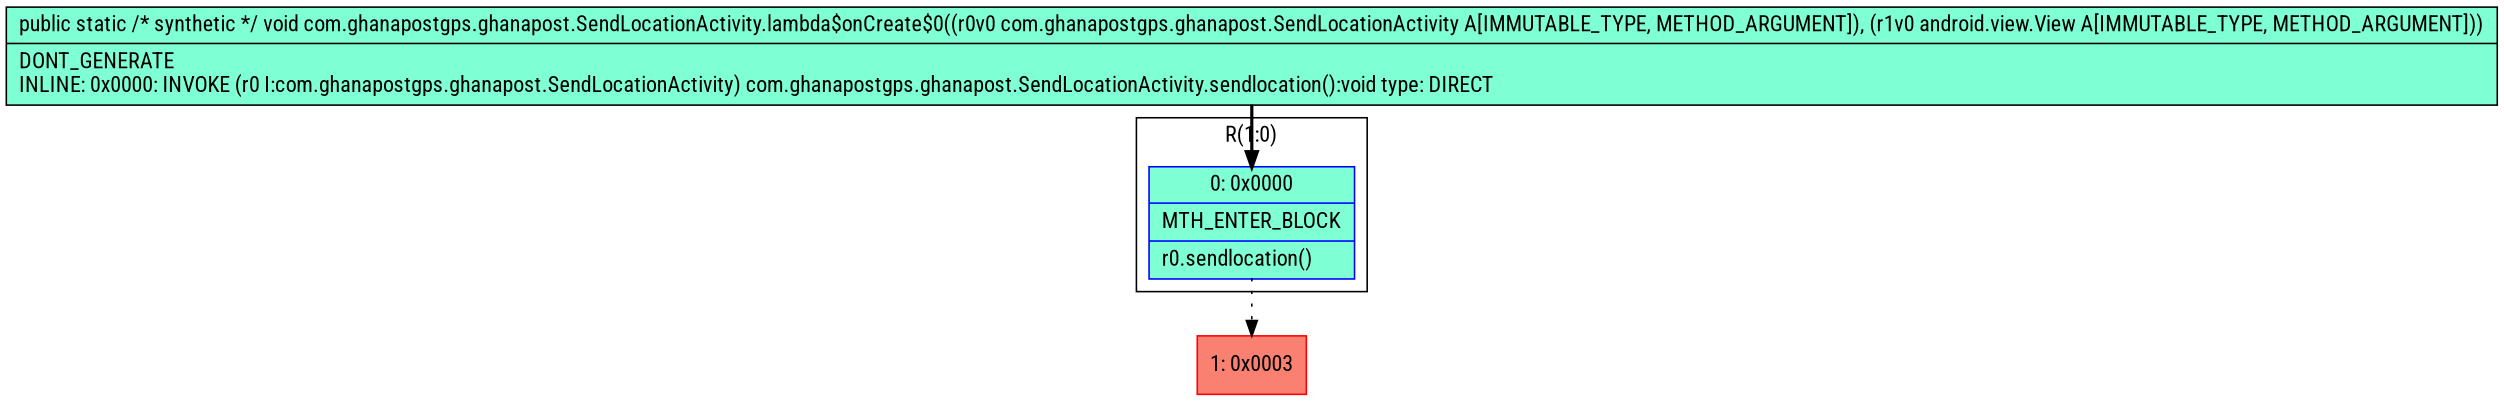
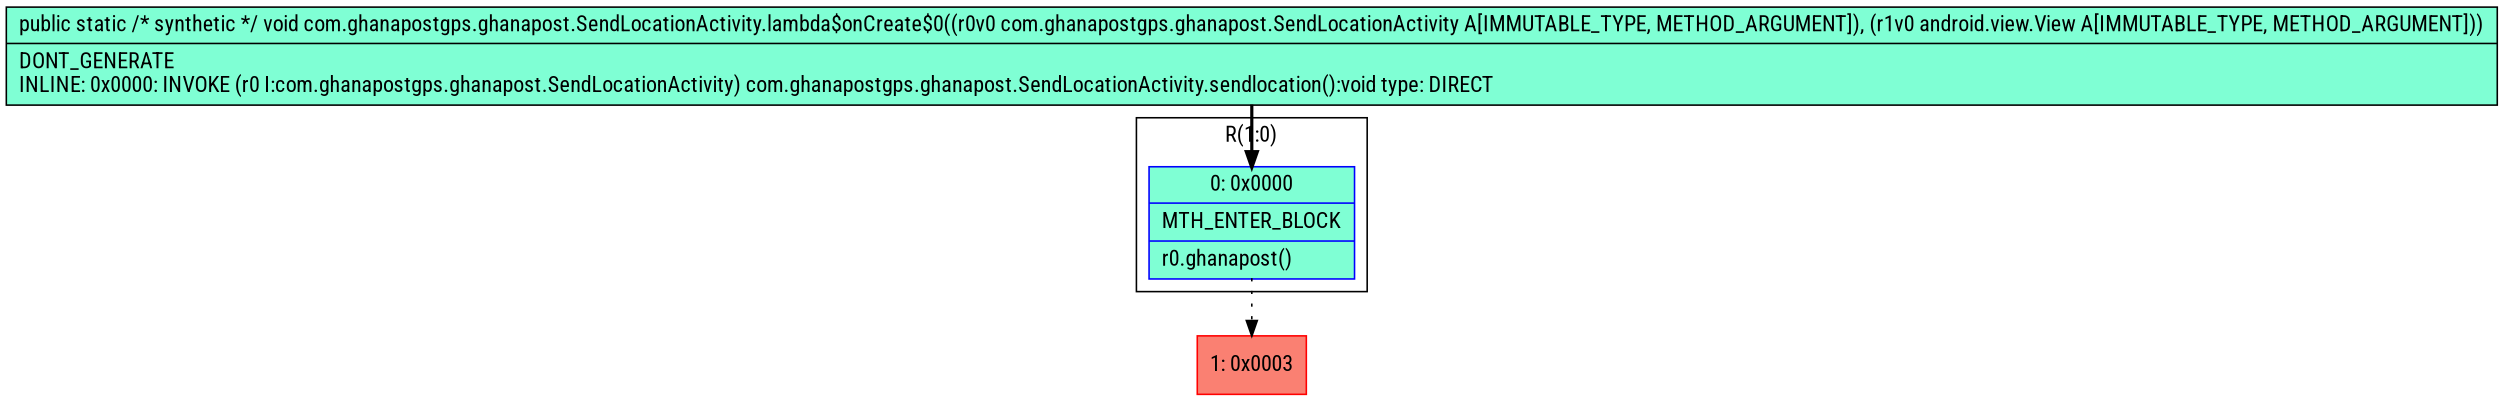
node "0: 0x0000": text "r0.sendlocation()" -> "r0.ghanapost()"
